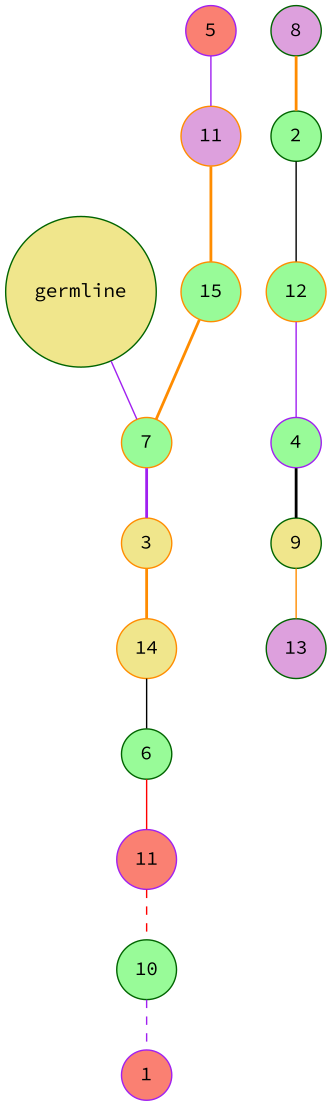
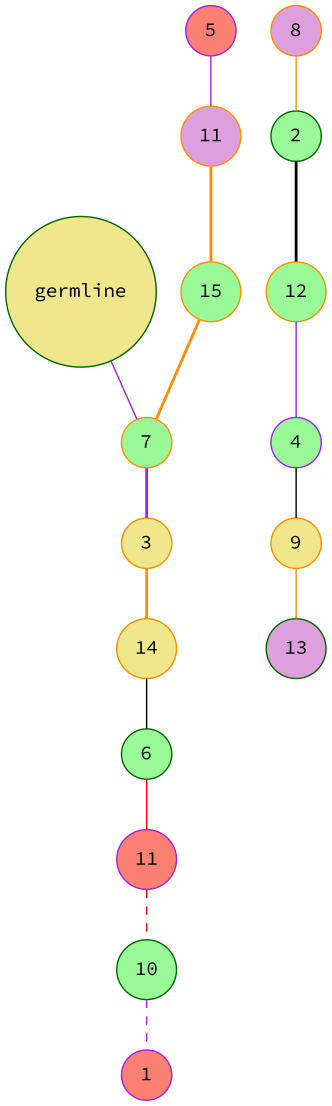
node "8": color darkgreen -> darkorange
edge "8" -- "2": style bold -> solid
edge "2" -- "12": style solid -> bold
edge "4" -- "9": style bold -> solid
node "9": color darkgreen -> darkorange
